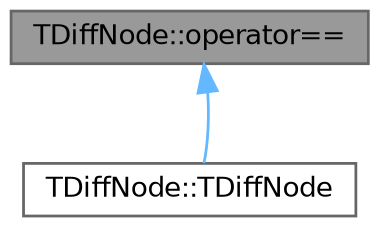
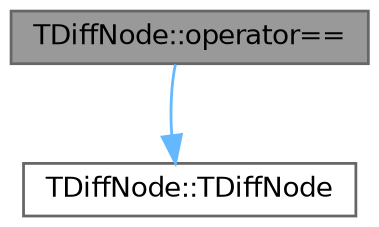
edge "TDiffNode::TDiffNode" -> "TDiffNode::operator==": reversed
